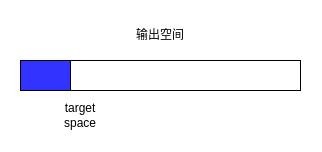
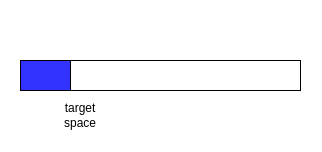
node "输出空间": removed
